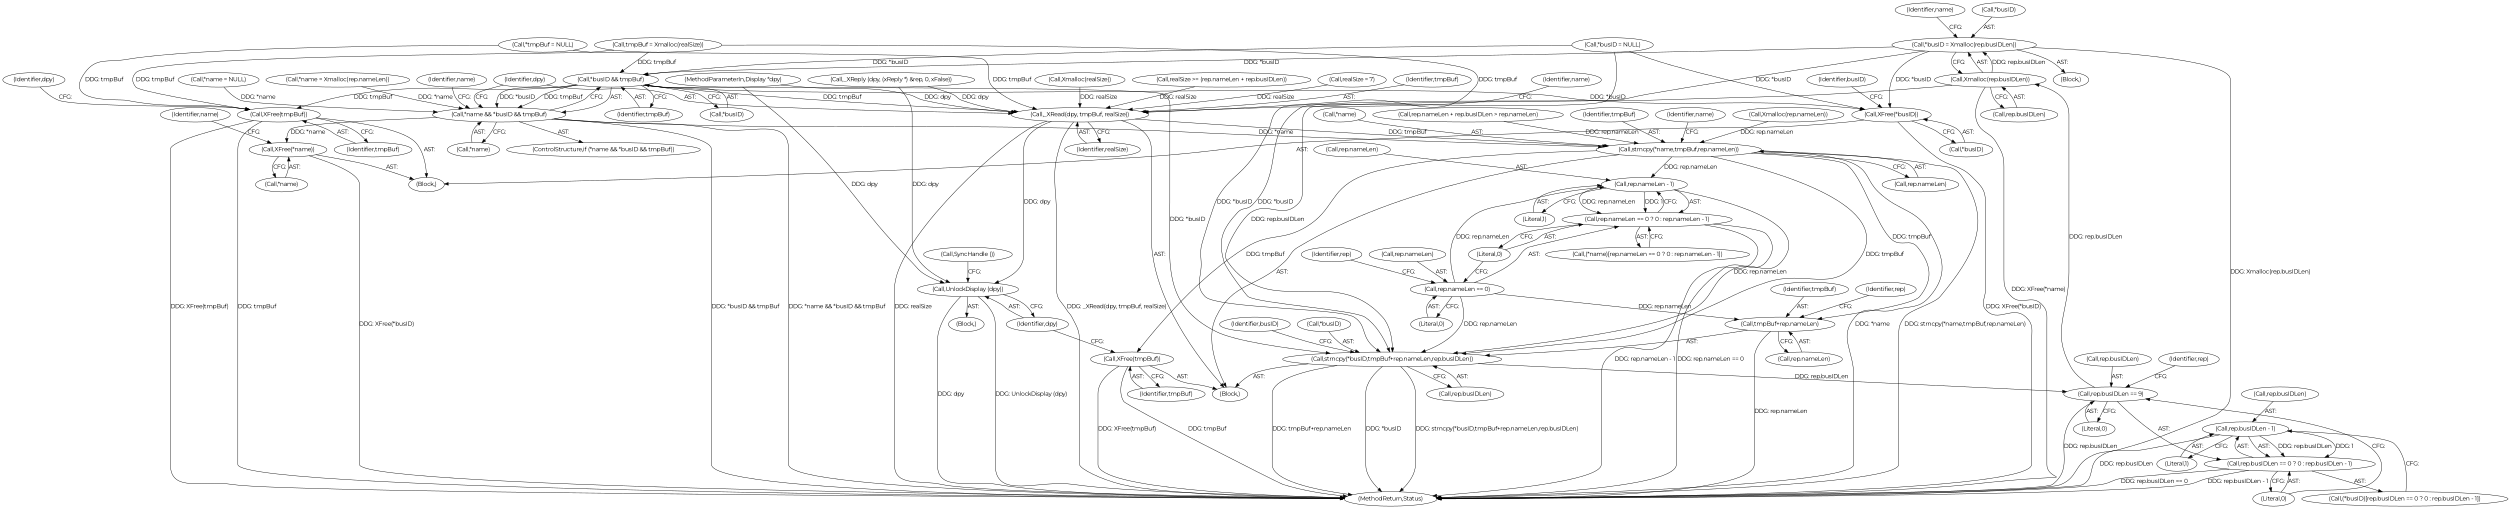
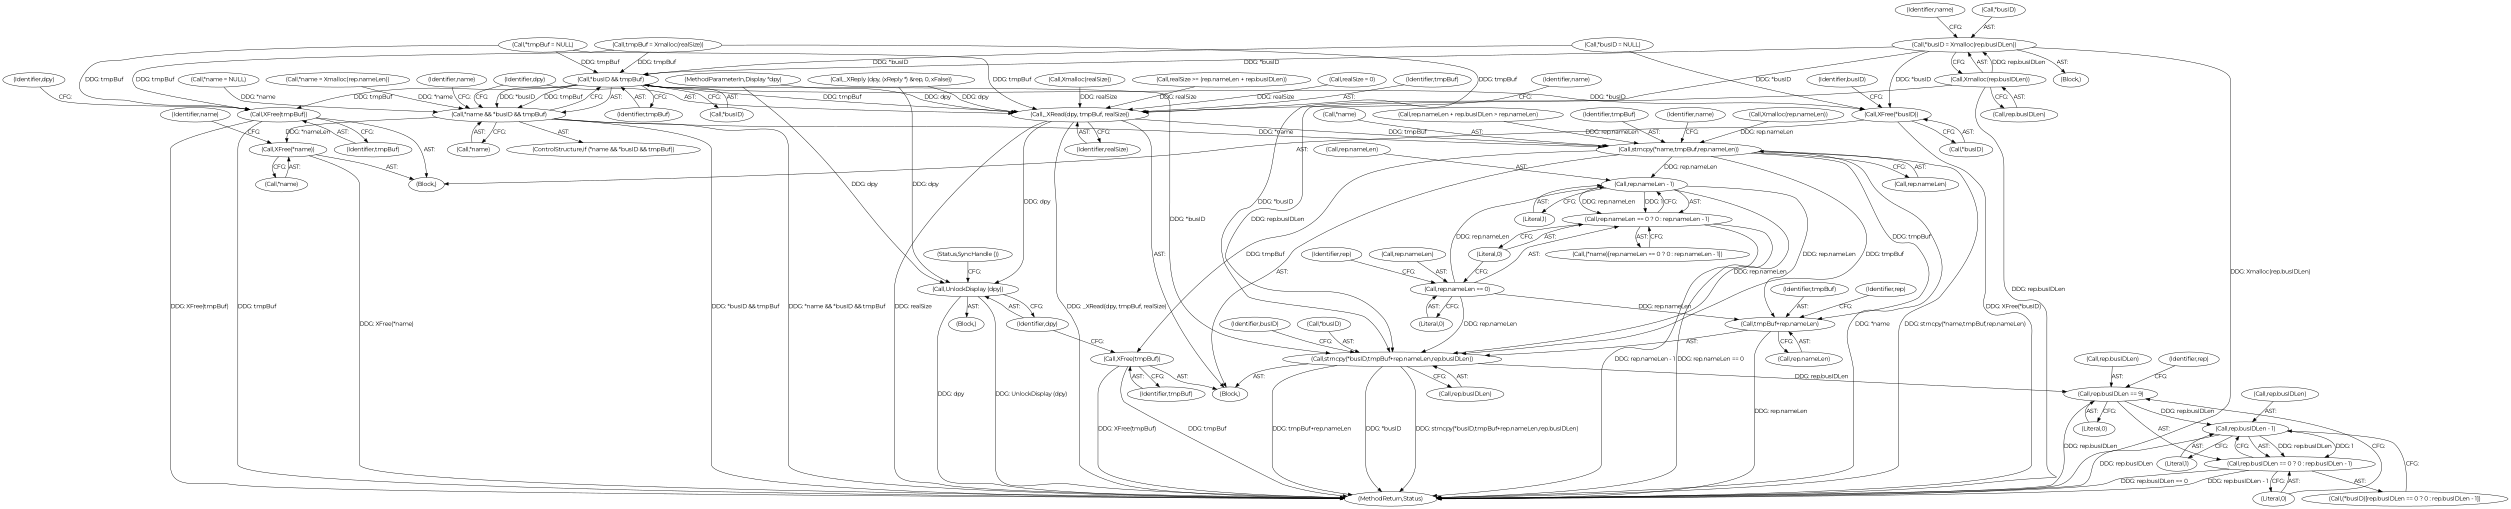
edge "(Call,*tmpBuf = NULL)" -> "(Call,*busID && tmpBuf)": added, label "DDG: tmpBuf"
node "(Call,realSize = 7)": label "(Call,realSize = 7)" -> "(Call,realSize = 0)"
edge "(Call,*busID = NULL)" -> "(Call,strncpy(*busID,tmpBuf+rep.nameLen,rep.busIDLen))": removed, label "DDG: *busID"
edge "(Call,*name && *busID && tmpBuf)" -> "(Call,XFree(*name))": label "DDG: *name" -> "DDG: *nameLen"
edge "(Call,rep.nameLen - 1)" -> "(Call,tmpBuf+rep.nameLen)": added, label "DDG: rep.nameLen"
edge "(Call,rep.busIDLen == 9)" -> "(Call,Xmalloc(rep.busIDLen))": now "(Call,rep.busIDLen == 9)" -> "(Call,rep.busIDLen - 1)"
node "(Call,SyncHandle ())": label "(Call,SyncHandle ())" -> "(Status,SyncHandle ())"
edge "(Call,Xmalloc(rep.busIDLen))" -> "(MethodReturn,Status)": label "DDG: XFree(*name)" -> "DDG: rep.busIDLen"
edge "(Call,XFree(*name))" -> "(MethodReturn,Status)": label "DDG: XFree(*busID)" -> "DDG: XFree(*name)"
edge "(Call,rep.busIDLen == 0 ? 0 : rep.busIDLen - 1)" -> "(Call,rep.busIDLen - 1)": label "AST: " -> "CFG: "
